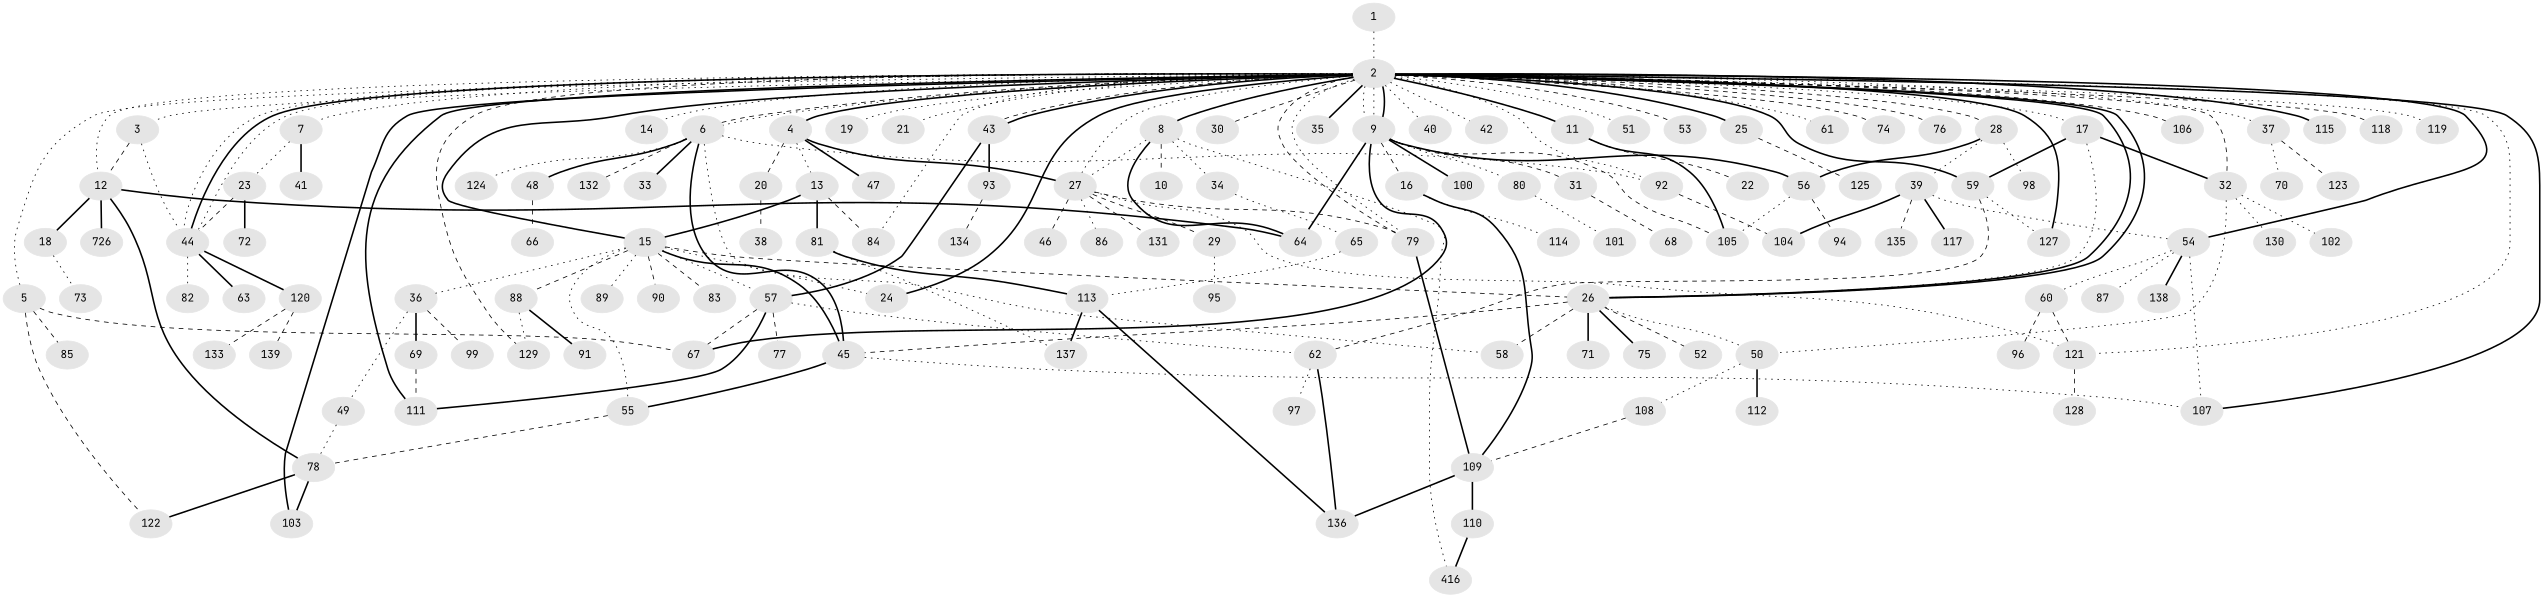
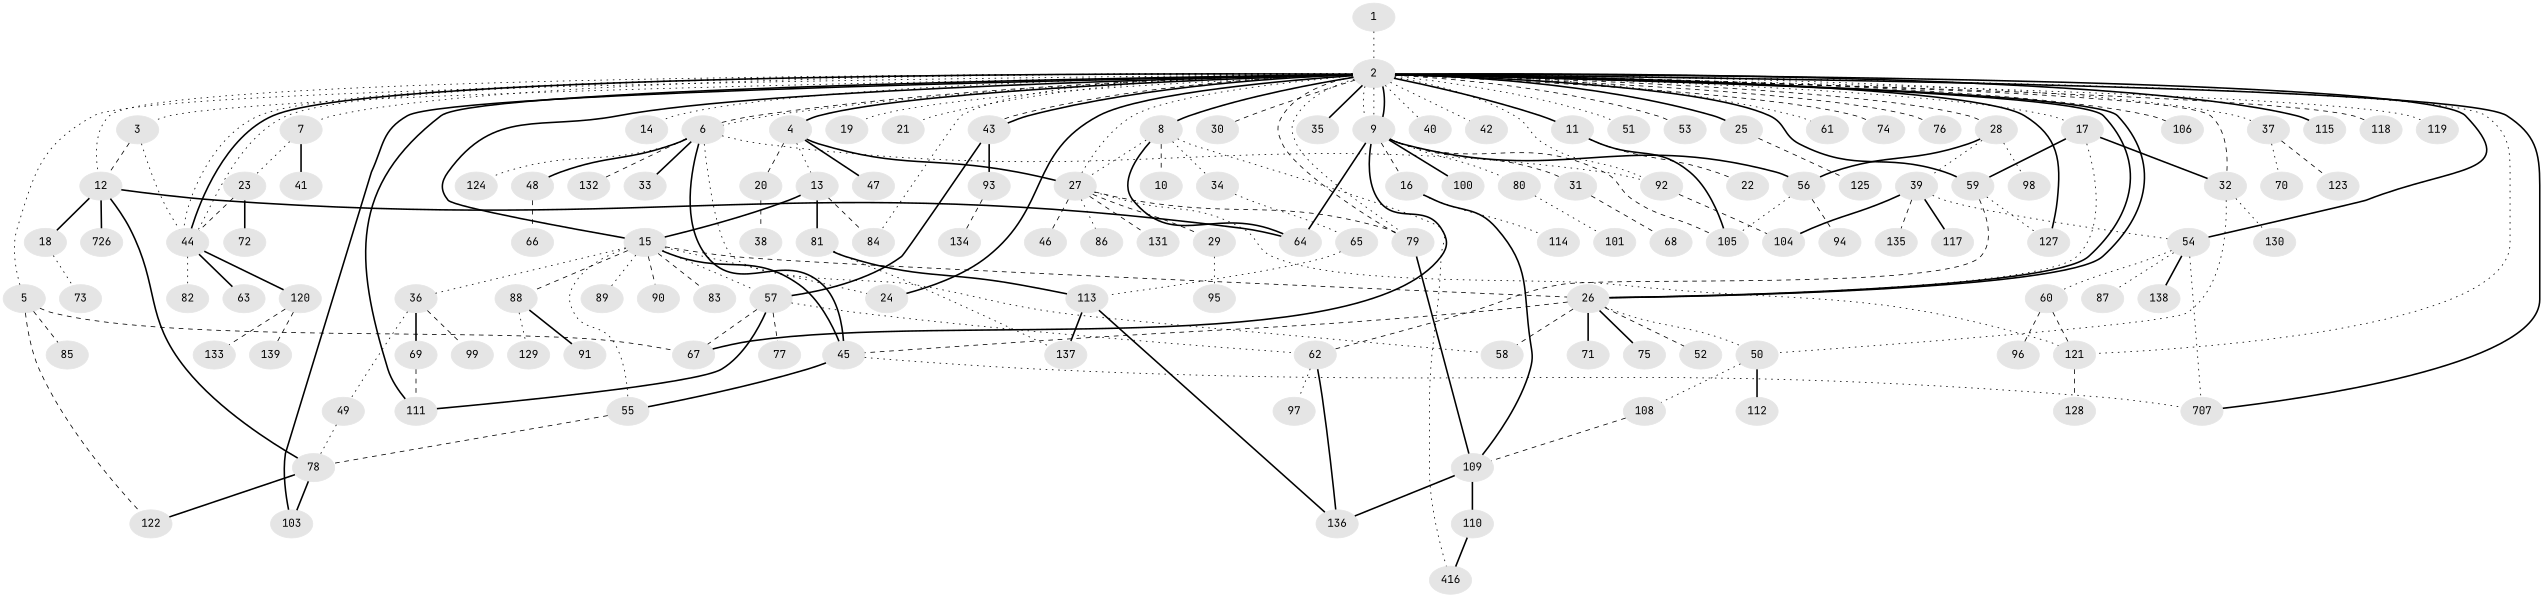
edge "2" -- "129": removed
node "102": removed
node "107": label "107" -> "707"
